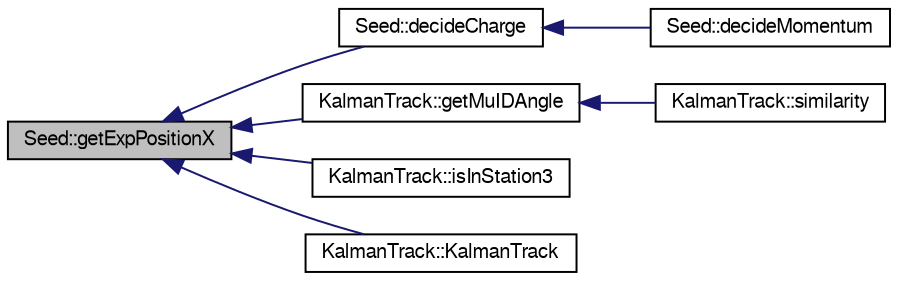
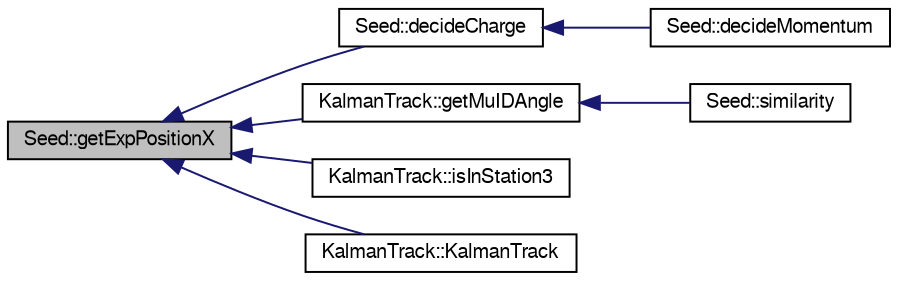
node "KalmanTrack::similarity": label "KalmanTrack::similarity" -> "Seed::similarity"
